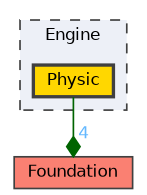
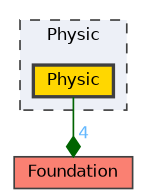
cluster "Engine": label "Engine" -> "Physic"
